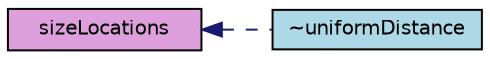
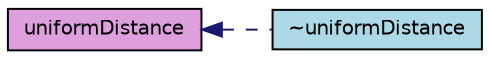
node "sizeLocations": label "sizeLocations" -> "uniformDistance"
